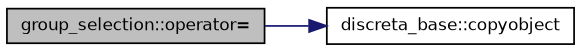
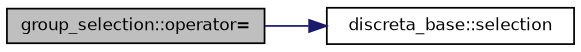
node "discreta_base::copyobject": label "discreta_base::copyobject" -> "discreta_base::selection"
